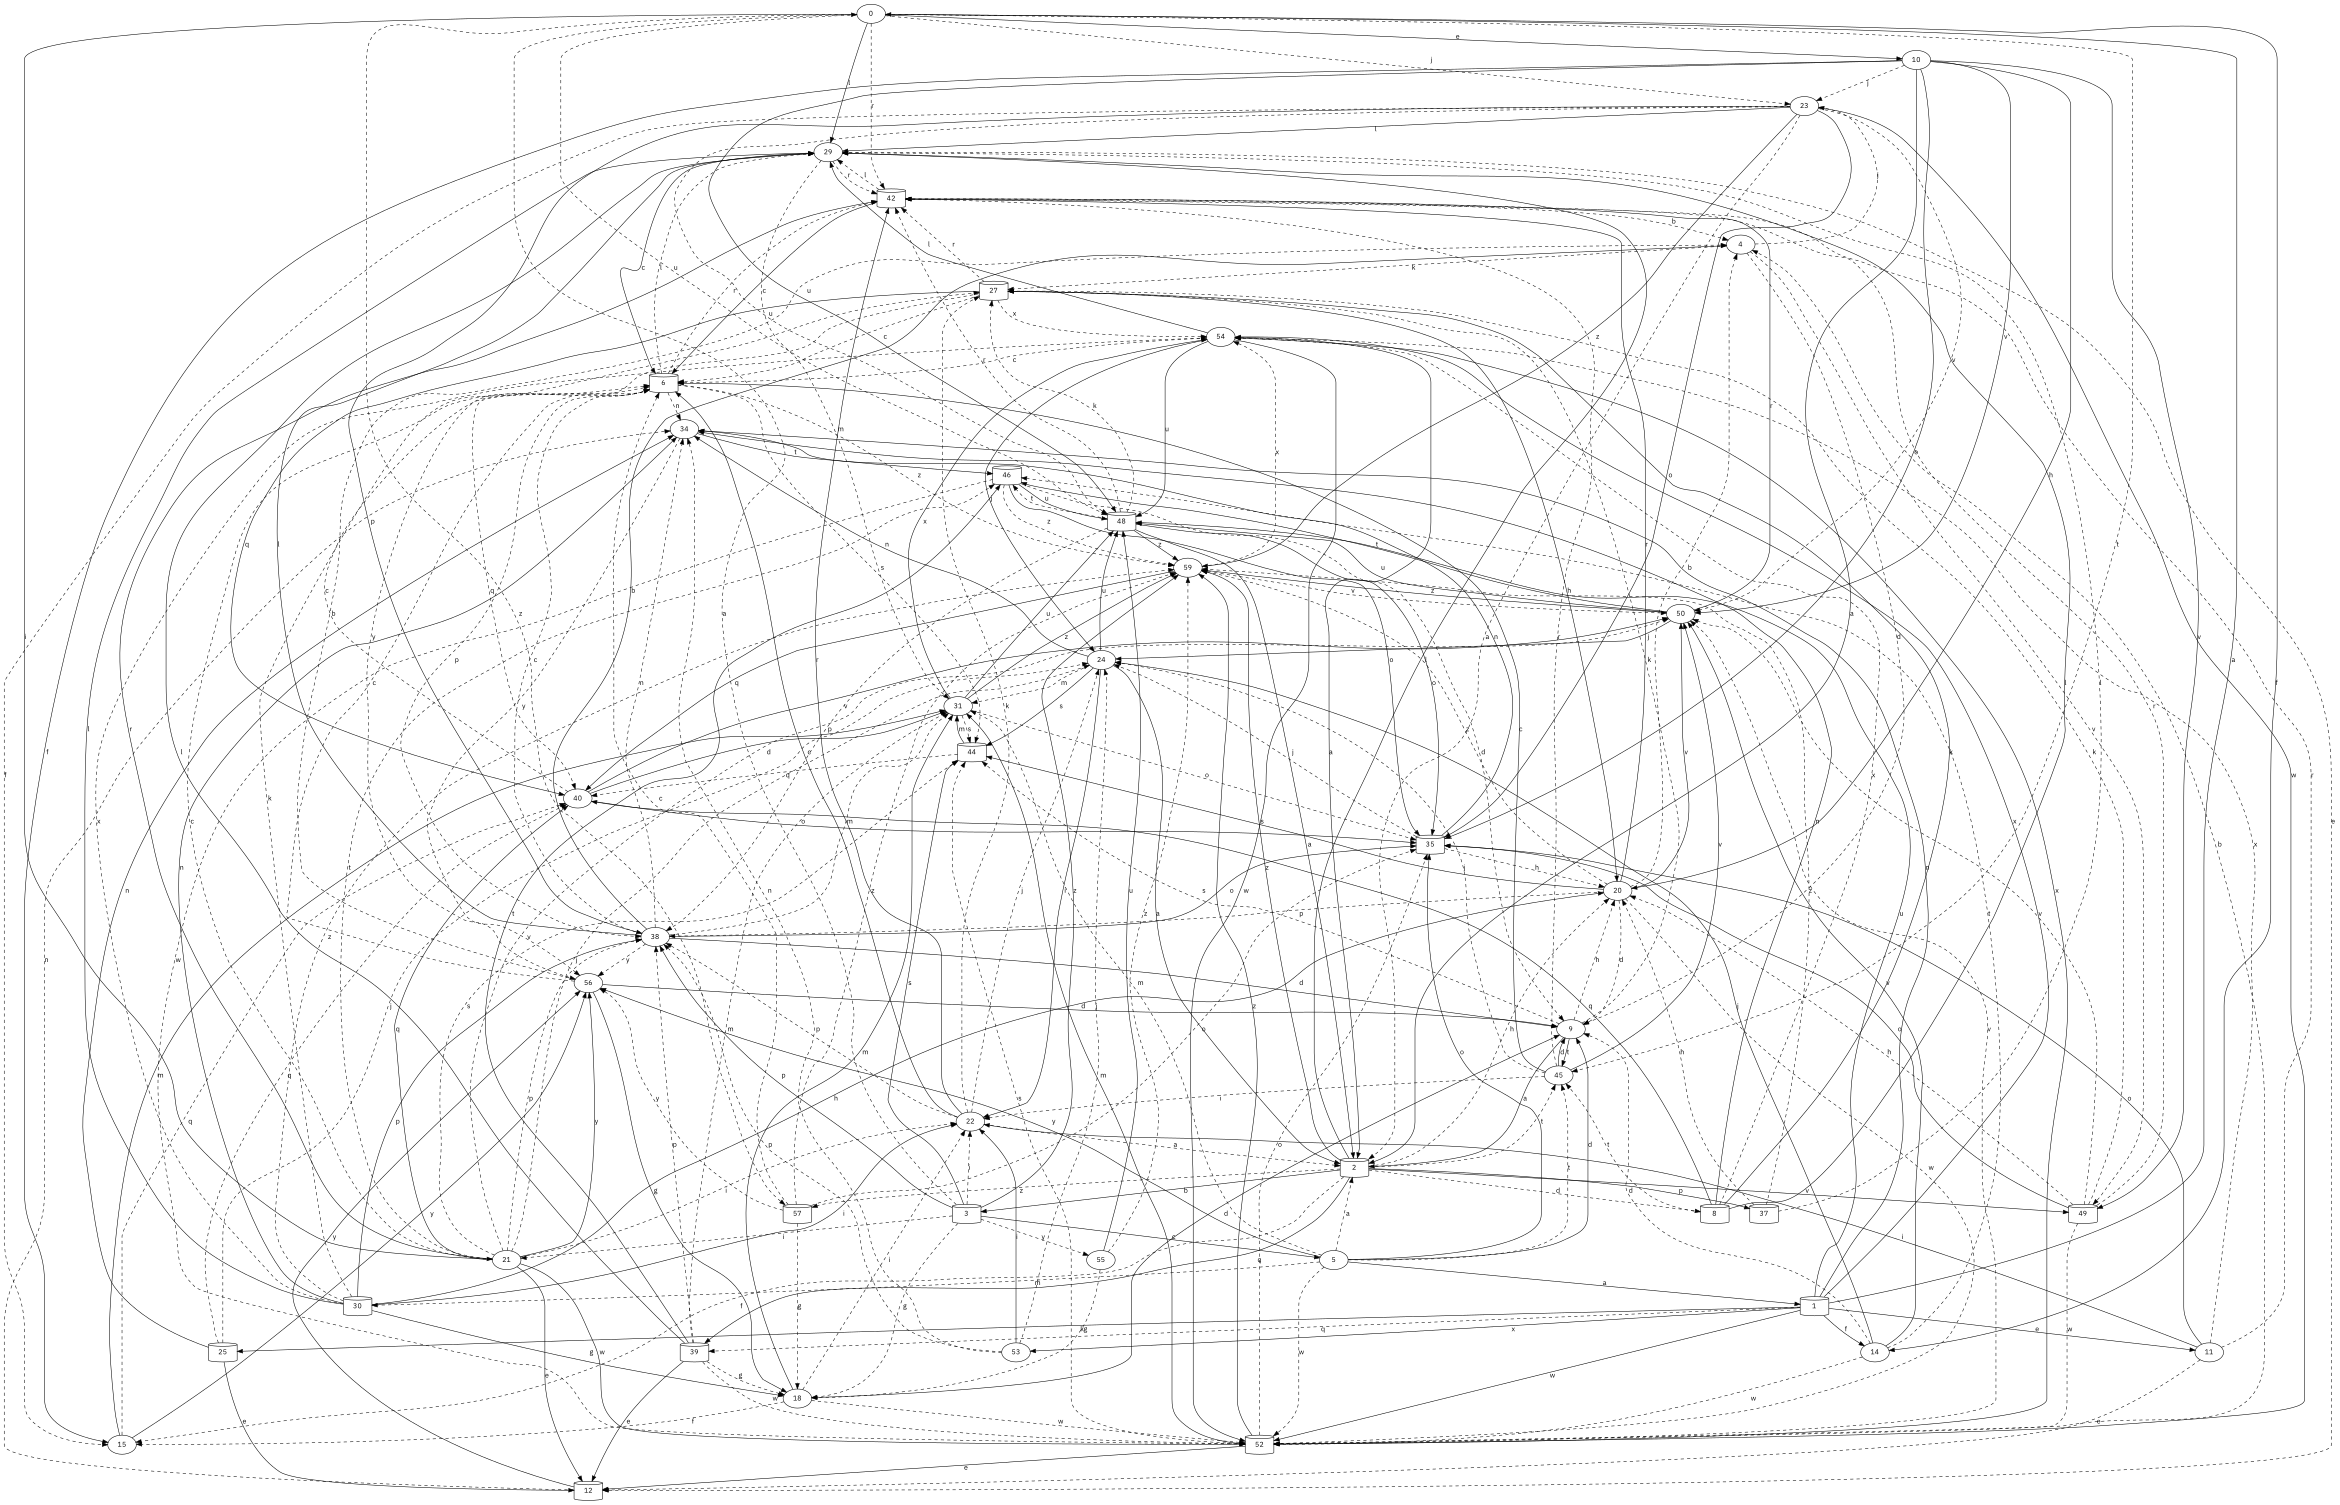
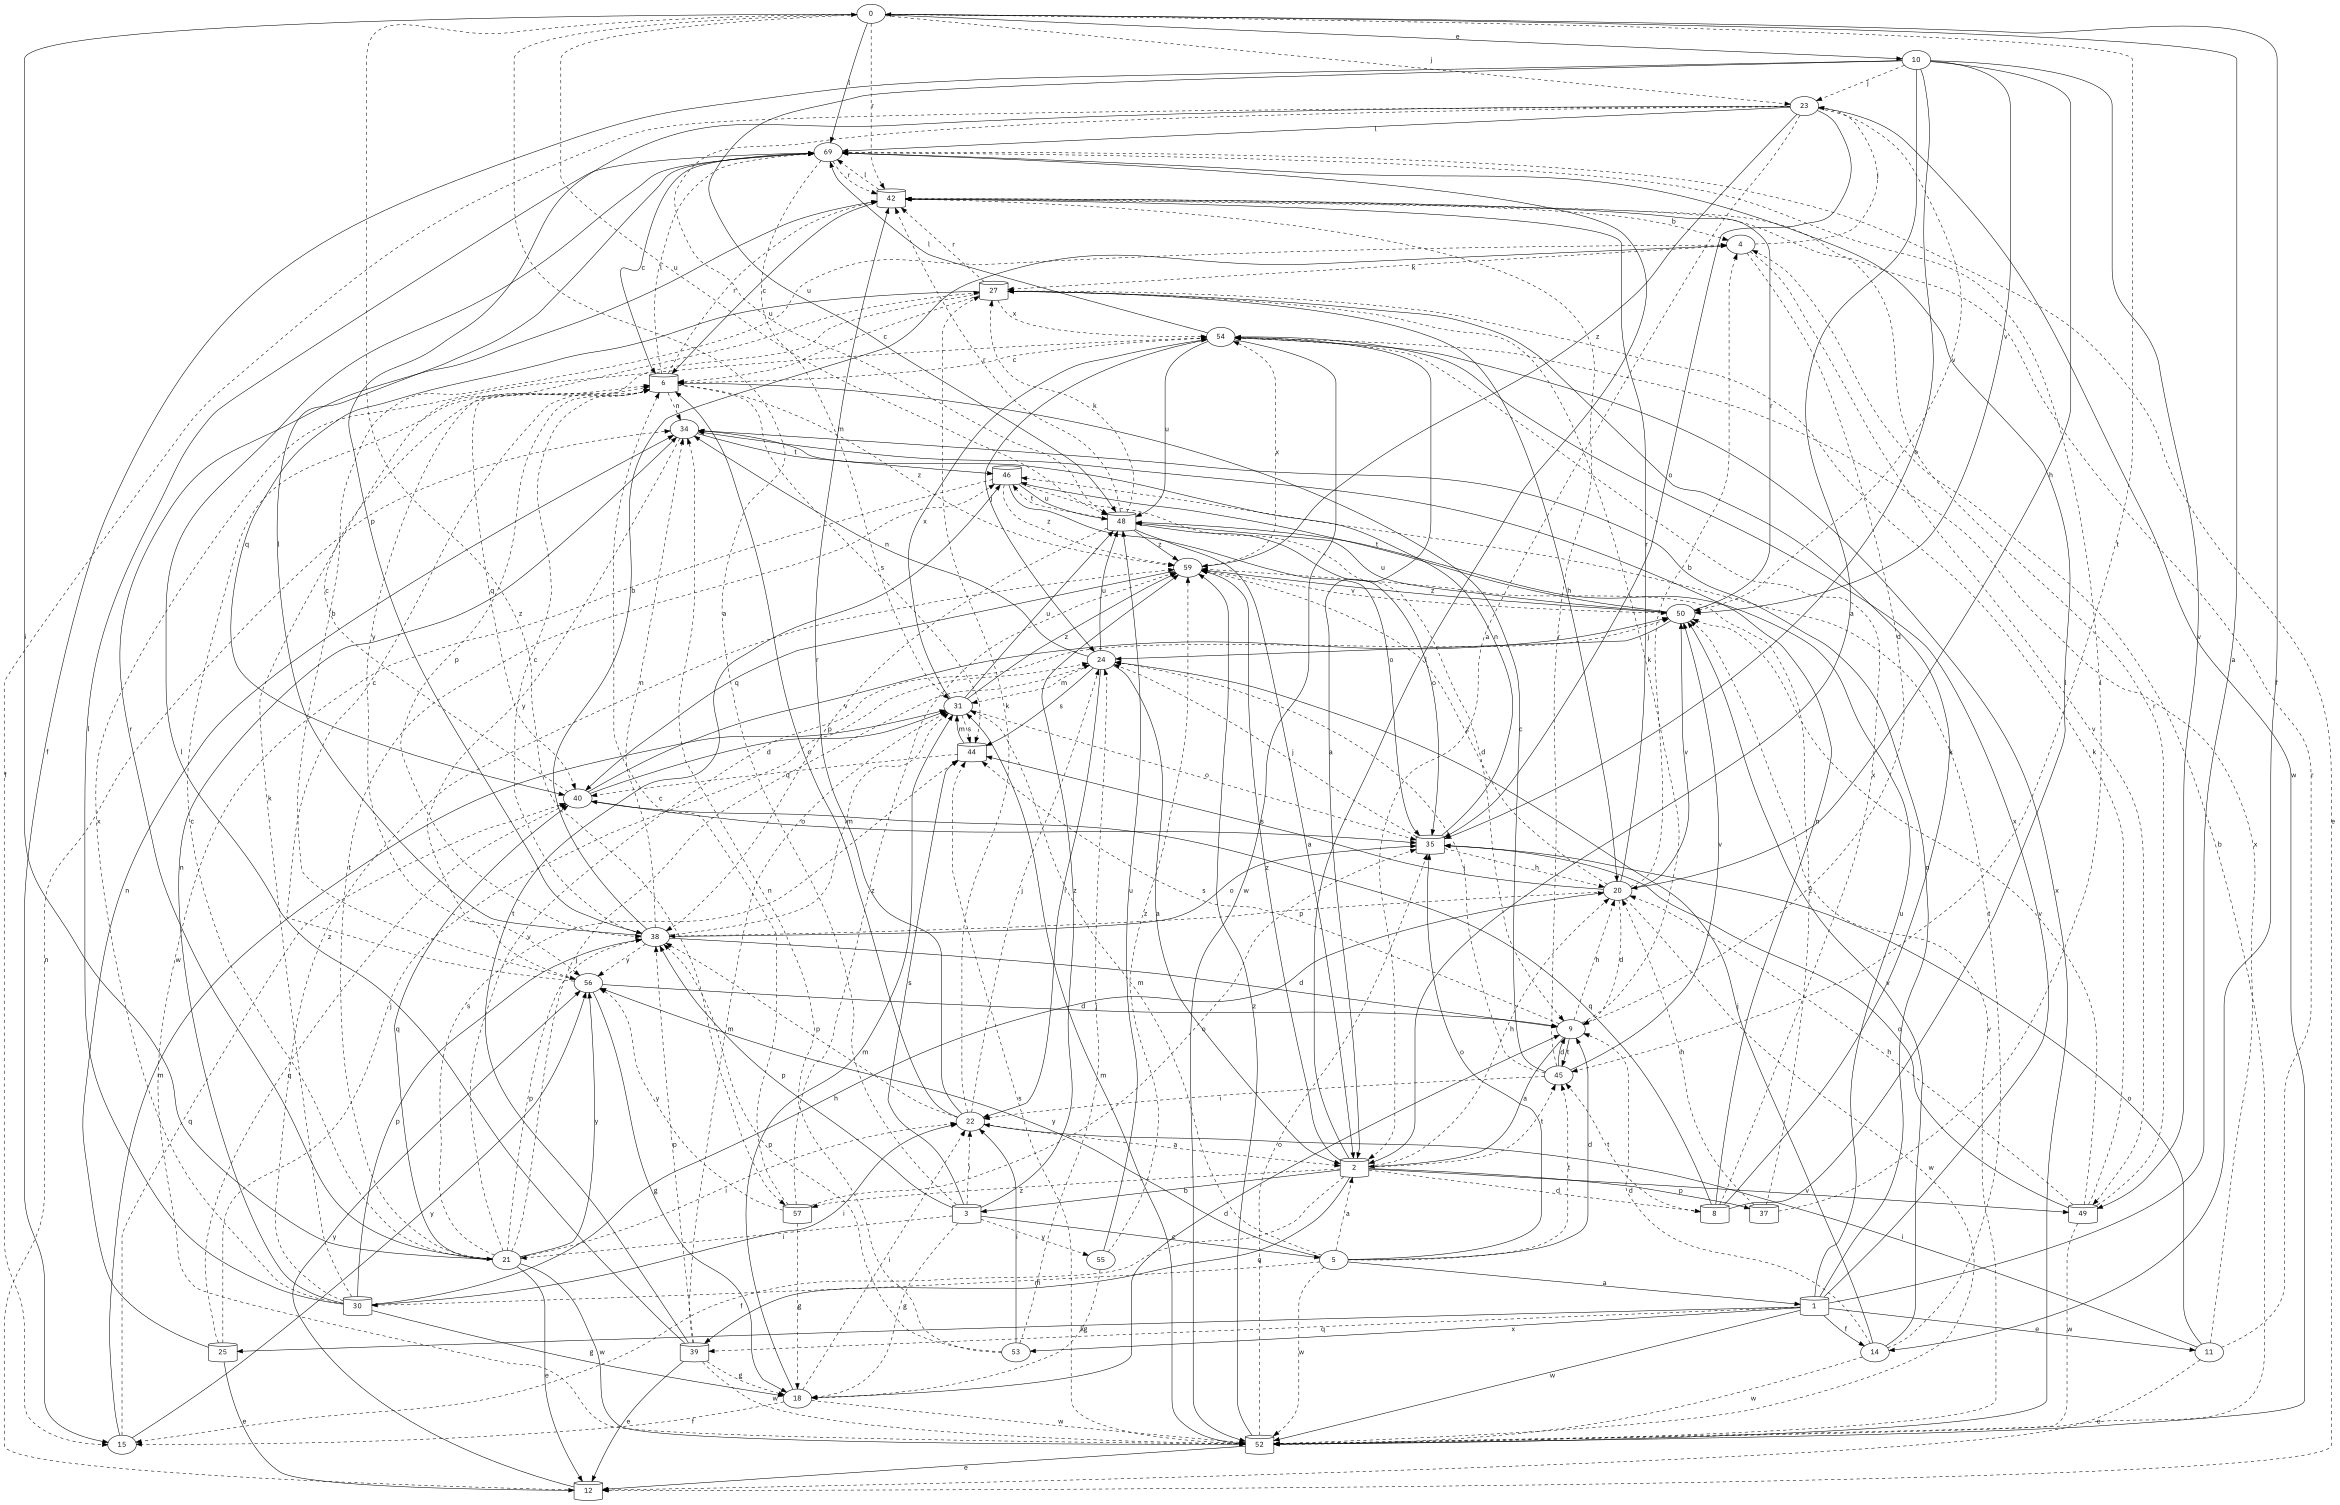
node "29": label "29" -> "69"
